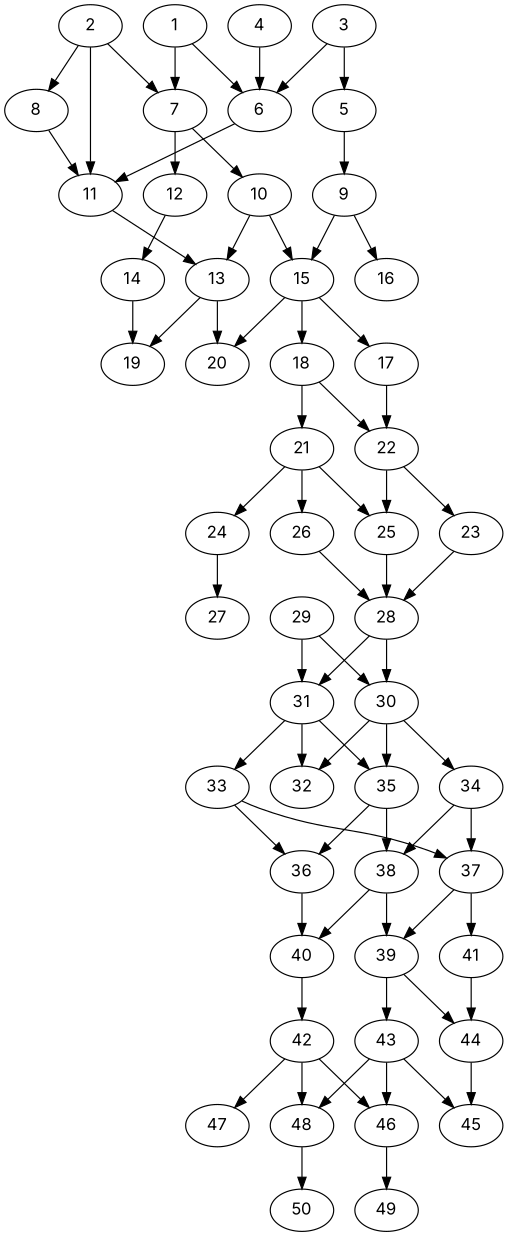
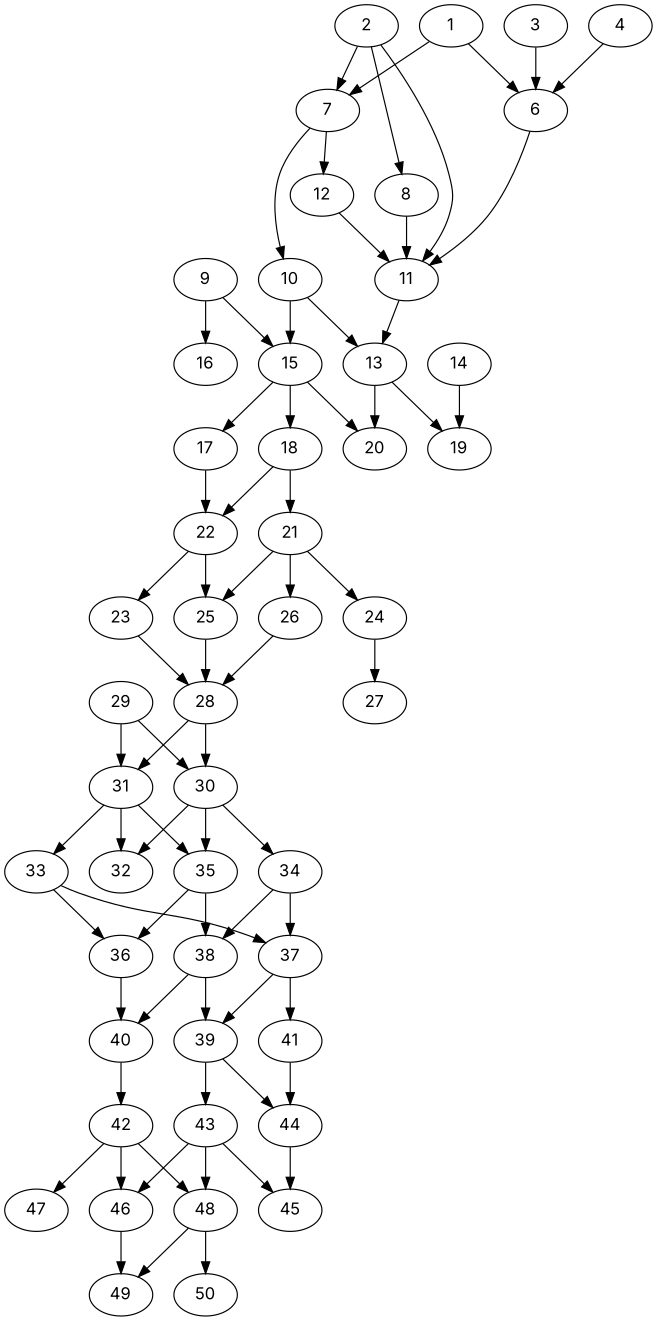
node "5": removed
edge "12" -> "14": now "12" -> "11"
edge "48" -> "49": added
